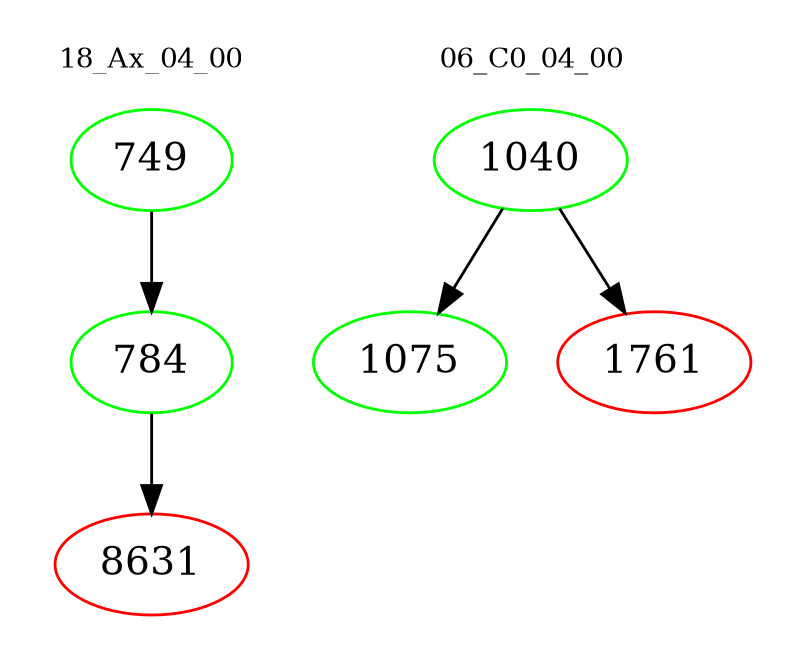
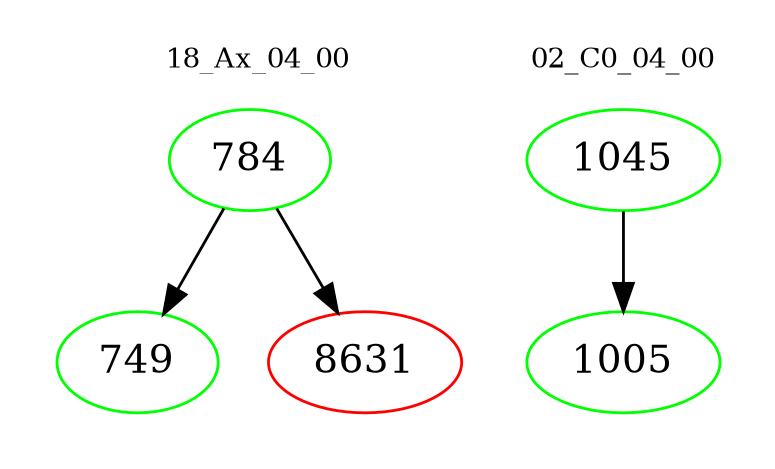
cluster "06_C0_04_00": label "06_C0_04_00" -> "02_C0_04_00"
node "1040": label "1040" -> "1045"
edge "749" -> "784": reversed
node "1075": label "1075" -> "1005"
node "1761": removed
